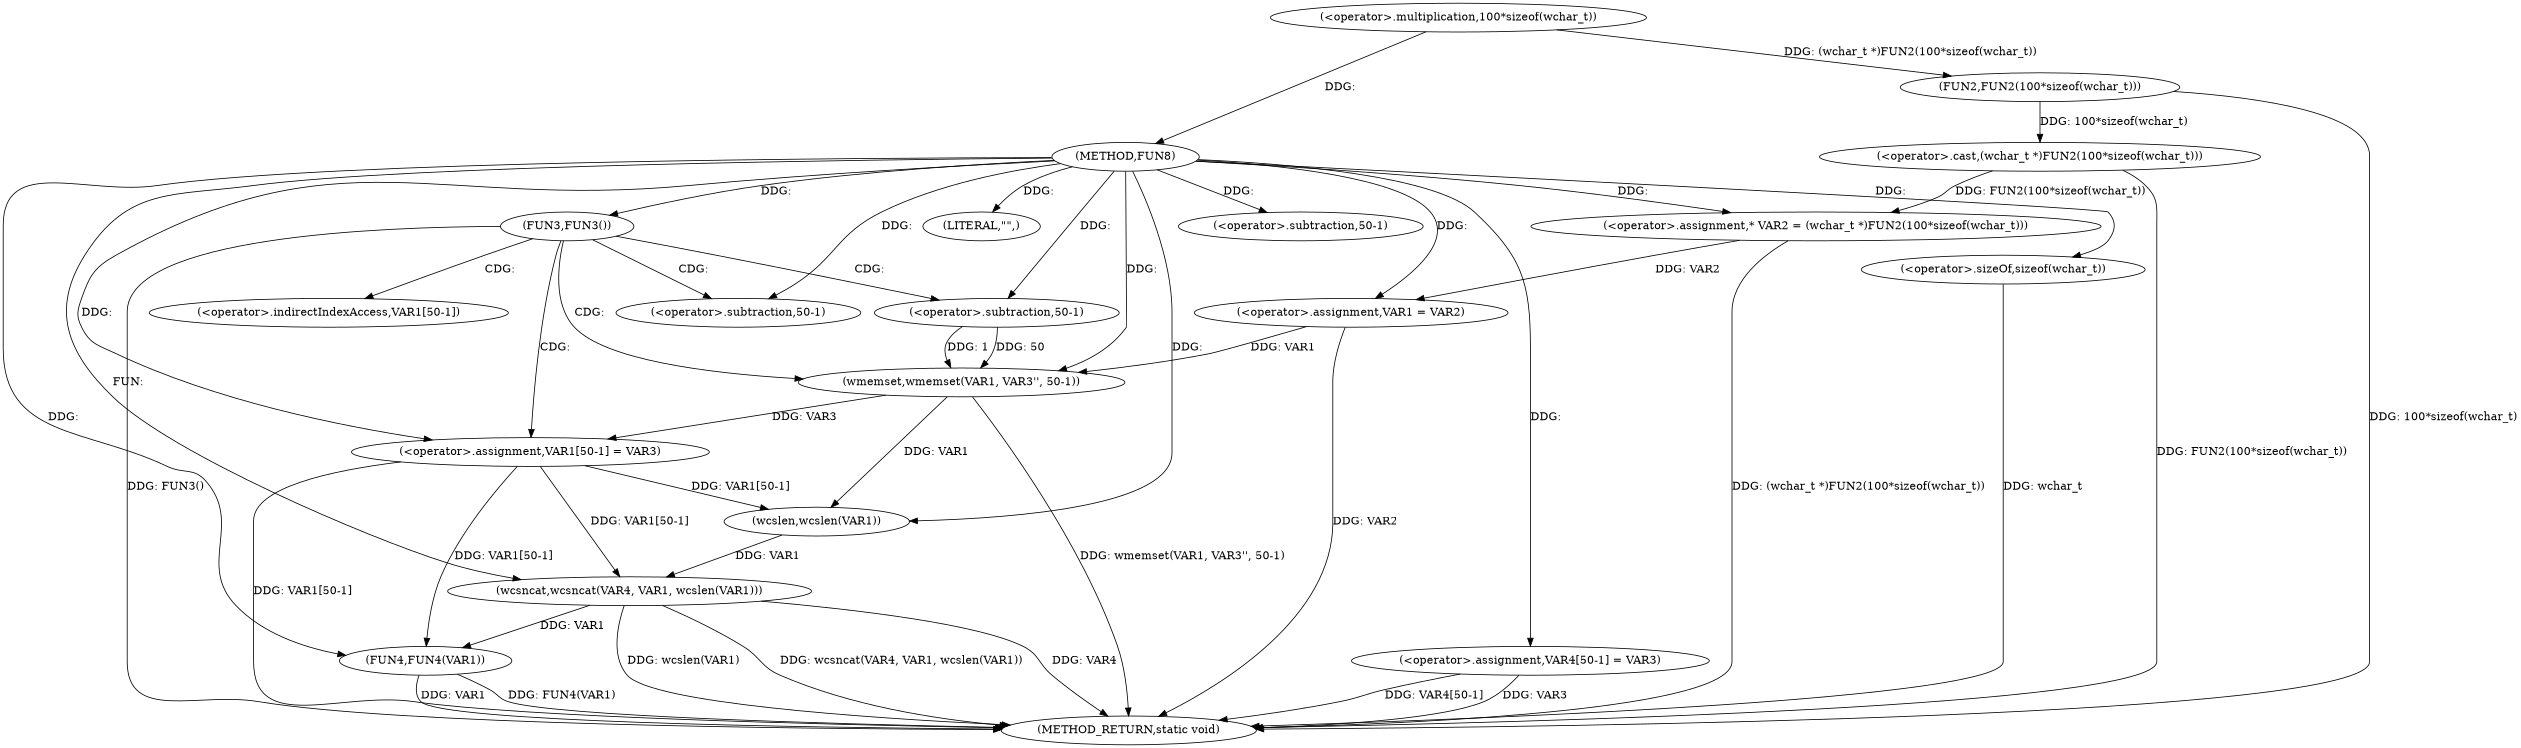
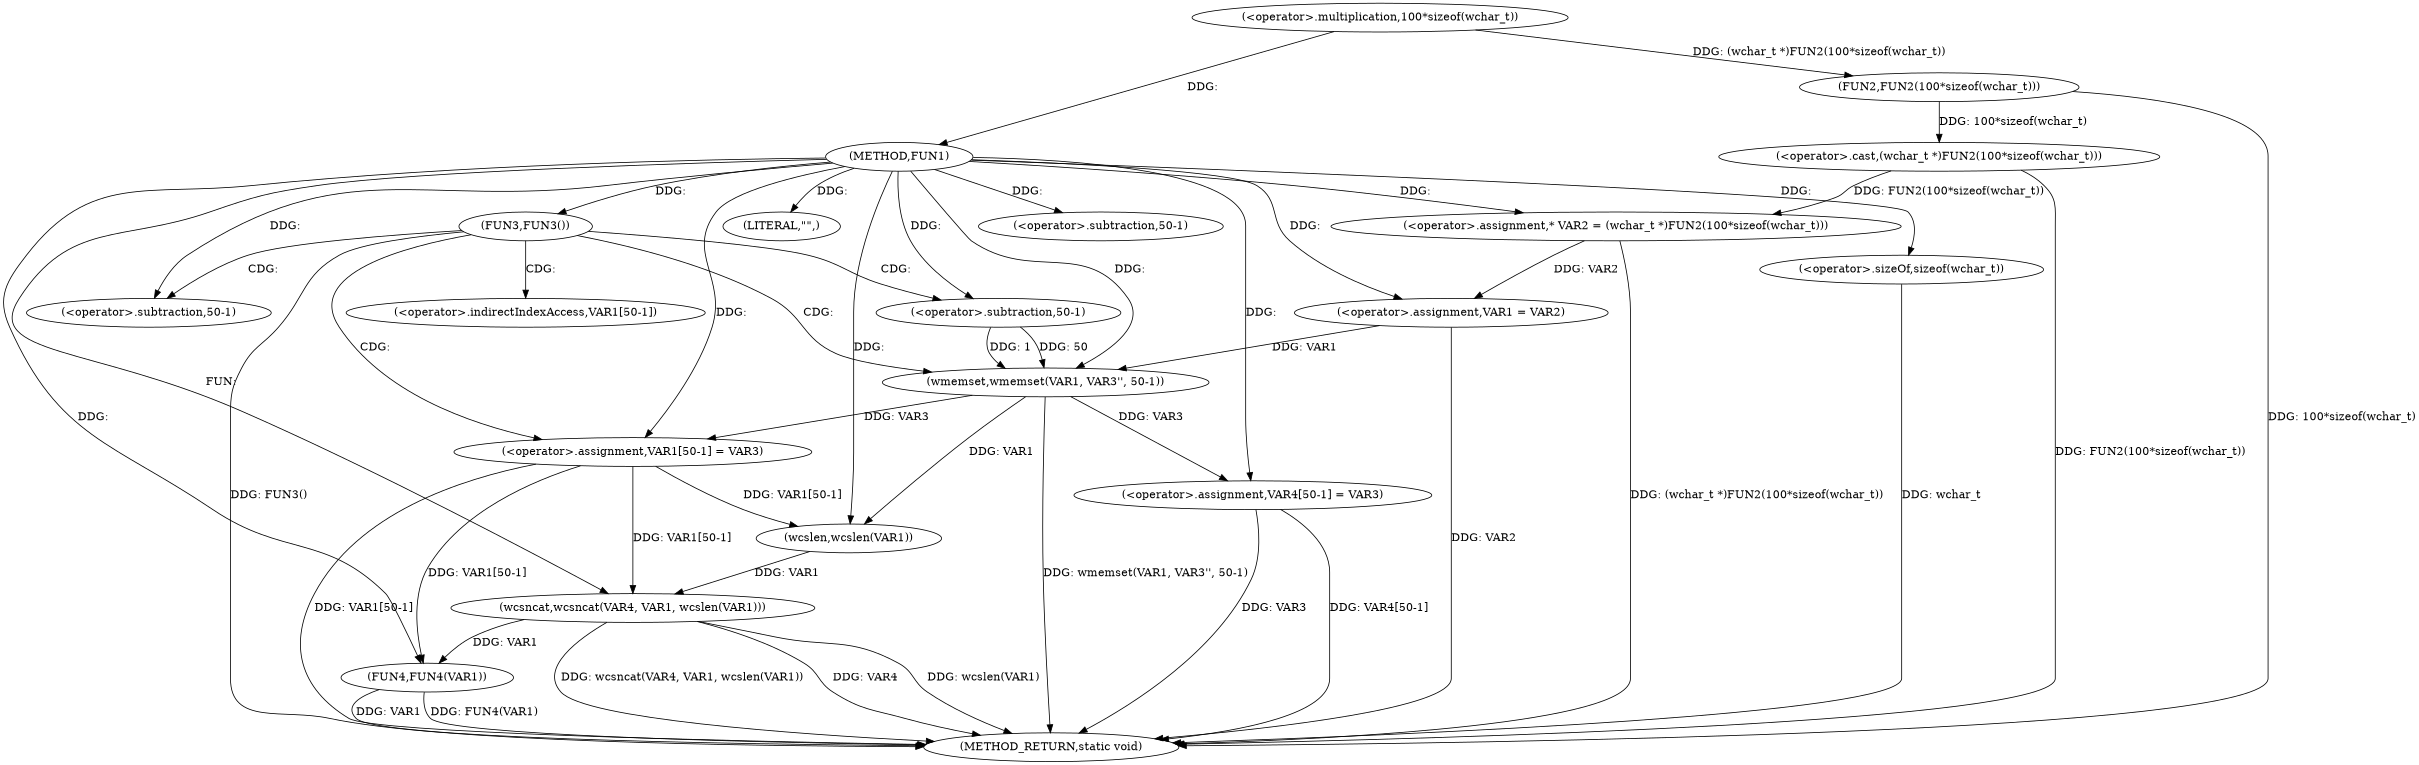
node "(METHOD,FUN8)": label "(METHOD,FUN8)" -> "(METHOD,FUN1)"
edge "(wmemset,wmemset(VAR1, VAR3'', 50-1))" -> "(<operator>.assignment,VAR4[50-1] = VAR3)": added, label "DDG: VAR3"
